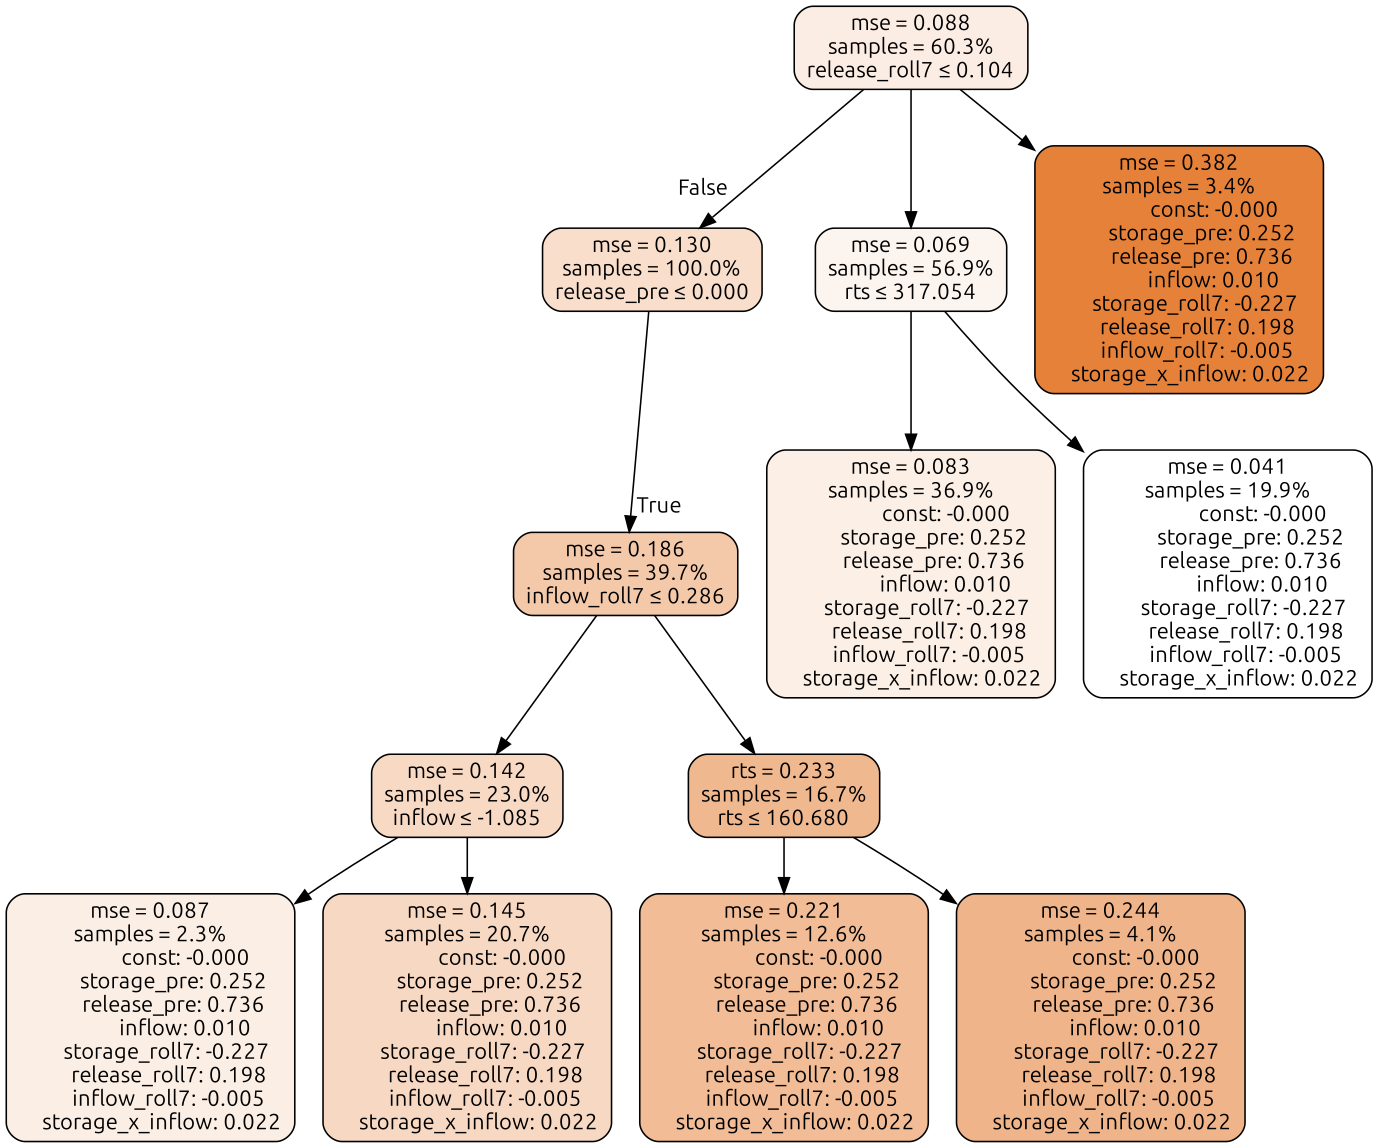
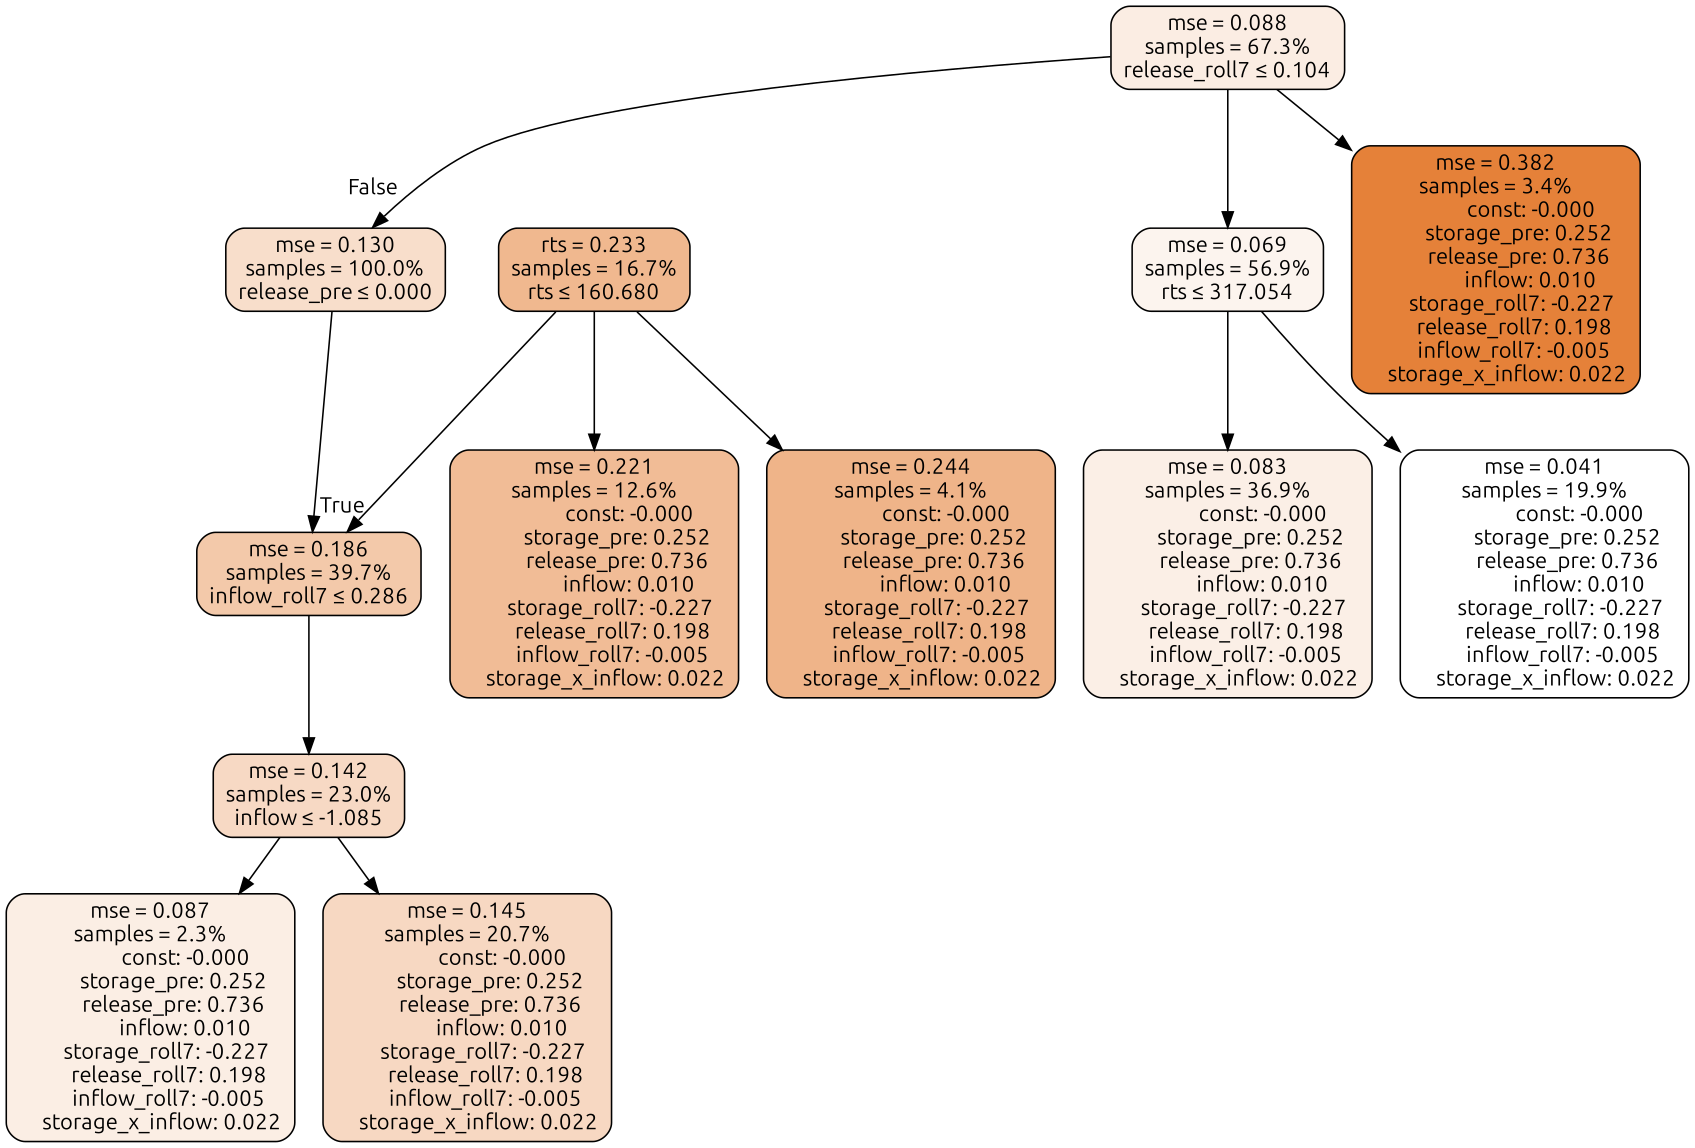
node "mse = 0.088 samples = 60.3% release_roll7 ≤ 0.104": label "mse = 0.088 samples = 60.3% release_roll7 ≤ 0.104" -> "mse = 0.088 samples = 67.3% release_roll7 ≤ 0.104"
edge "mse = 0.186 samples = 39.7% inflow_roll7 ≤ 0.286" -> "rts = 0.233 samples = 16.7% rts ≤ 160.680": reversed
